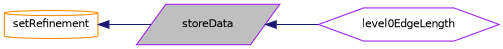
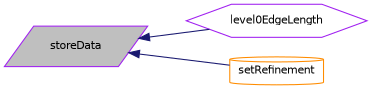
edge "storeData" -> "setRefinement": reversed
